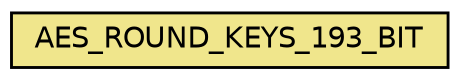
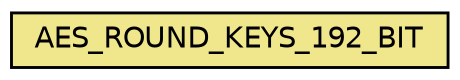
node "AES_ROUND_KEYS_193_BIT": label "AES_ROUND_KEYS_193_BIT" -> "AES_ROUND_KEYS_192_BIT"
